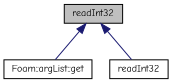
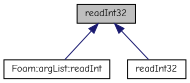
node "Foam::argList::get": label "Foam::argList::get" -> "Foam::argList::readInt"
